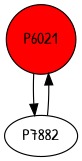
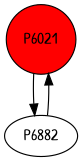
node "P7882": label "P7882" -> "P6882"
